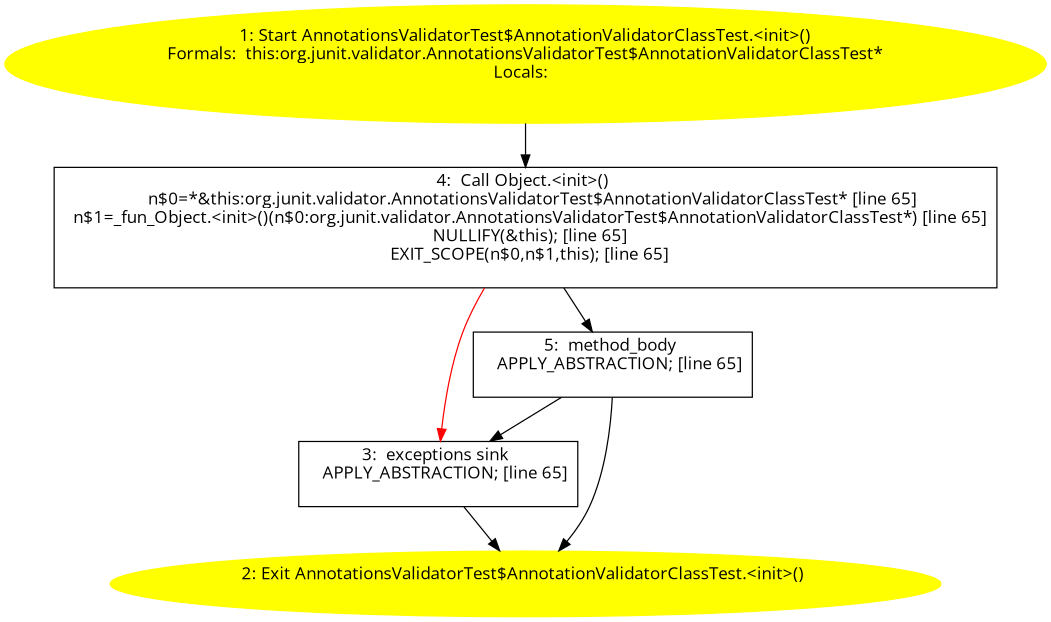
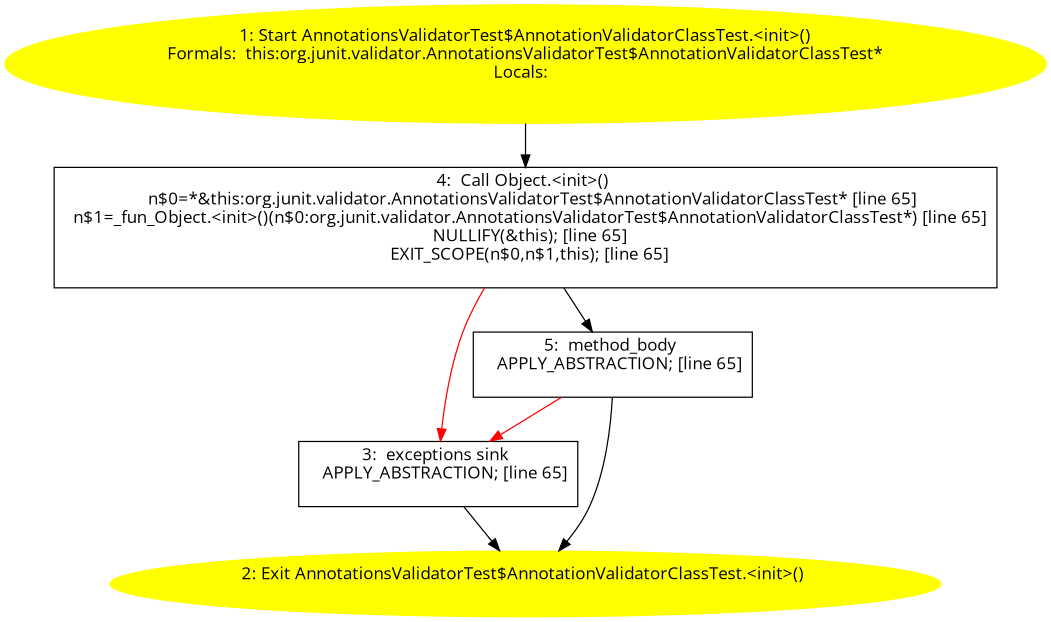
edge "5:  method_body APPLY_ABSTRACTION; [line 65]" -> "3:  exceptions sink APPLY_ABSTRACTION; [line 65]": color black -> red
